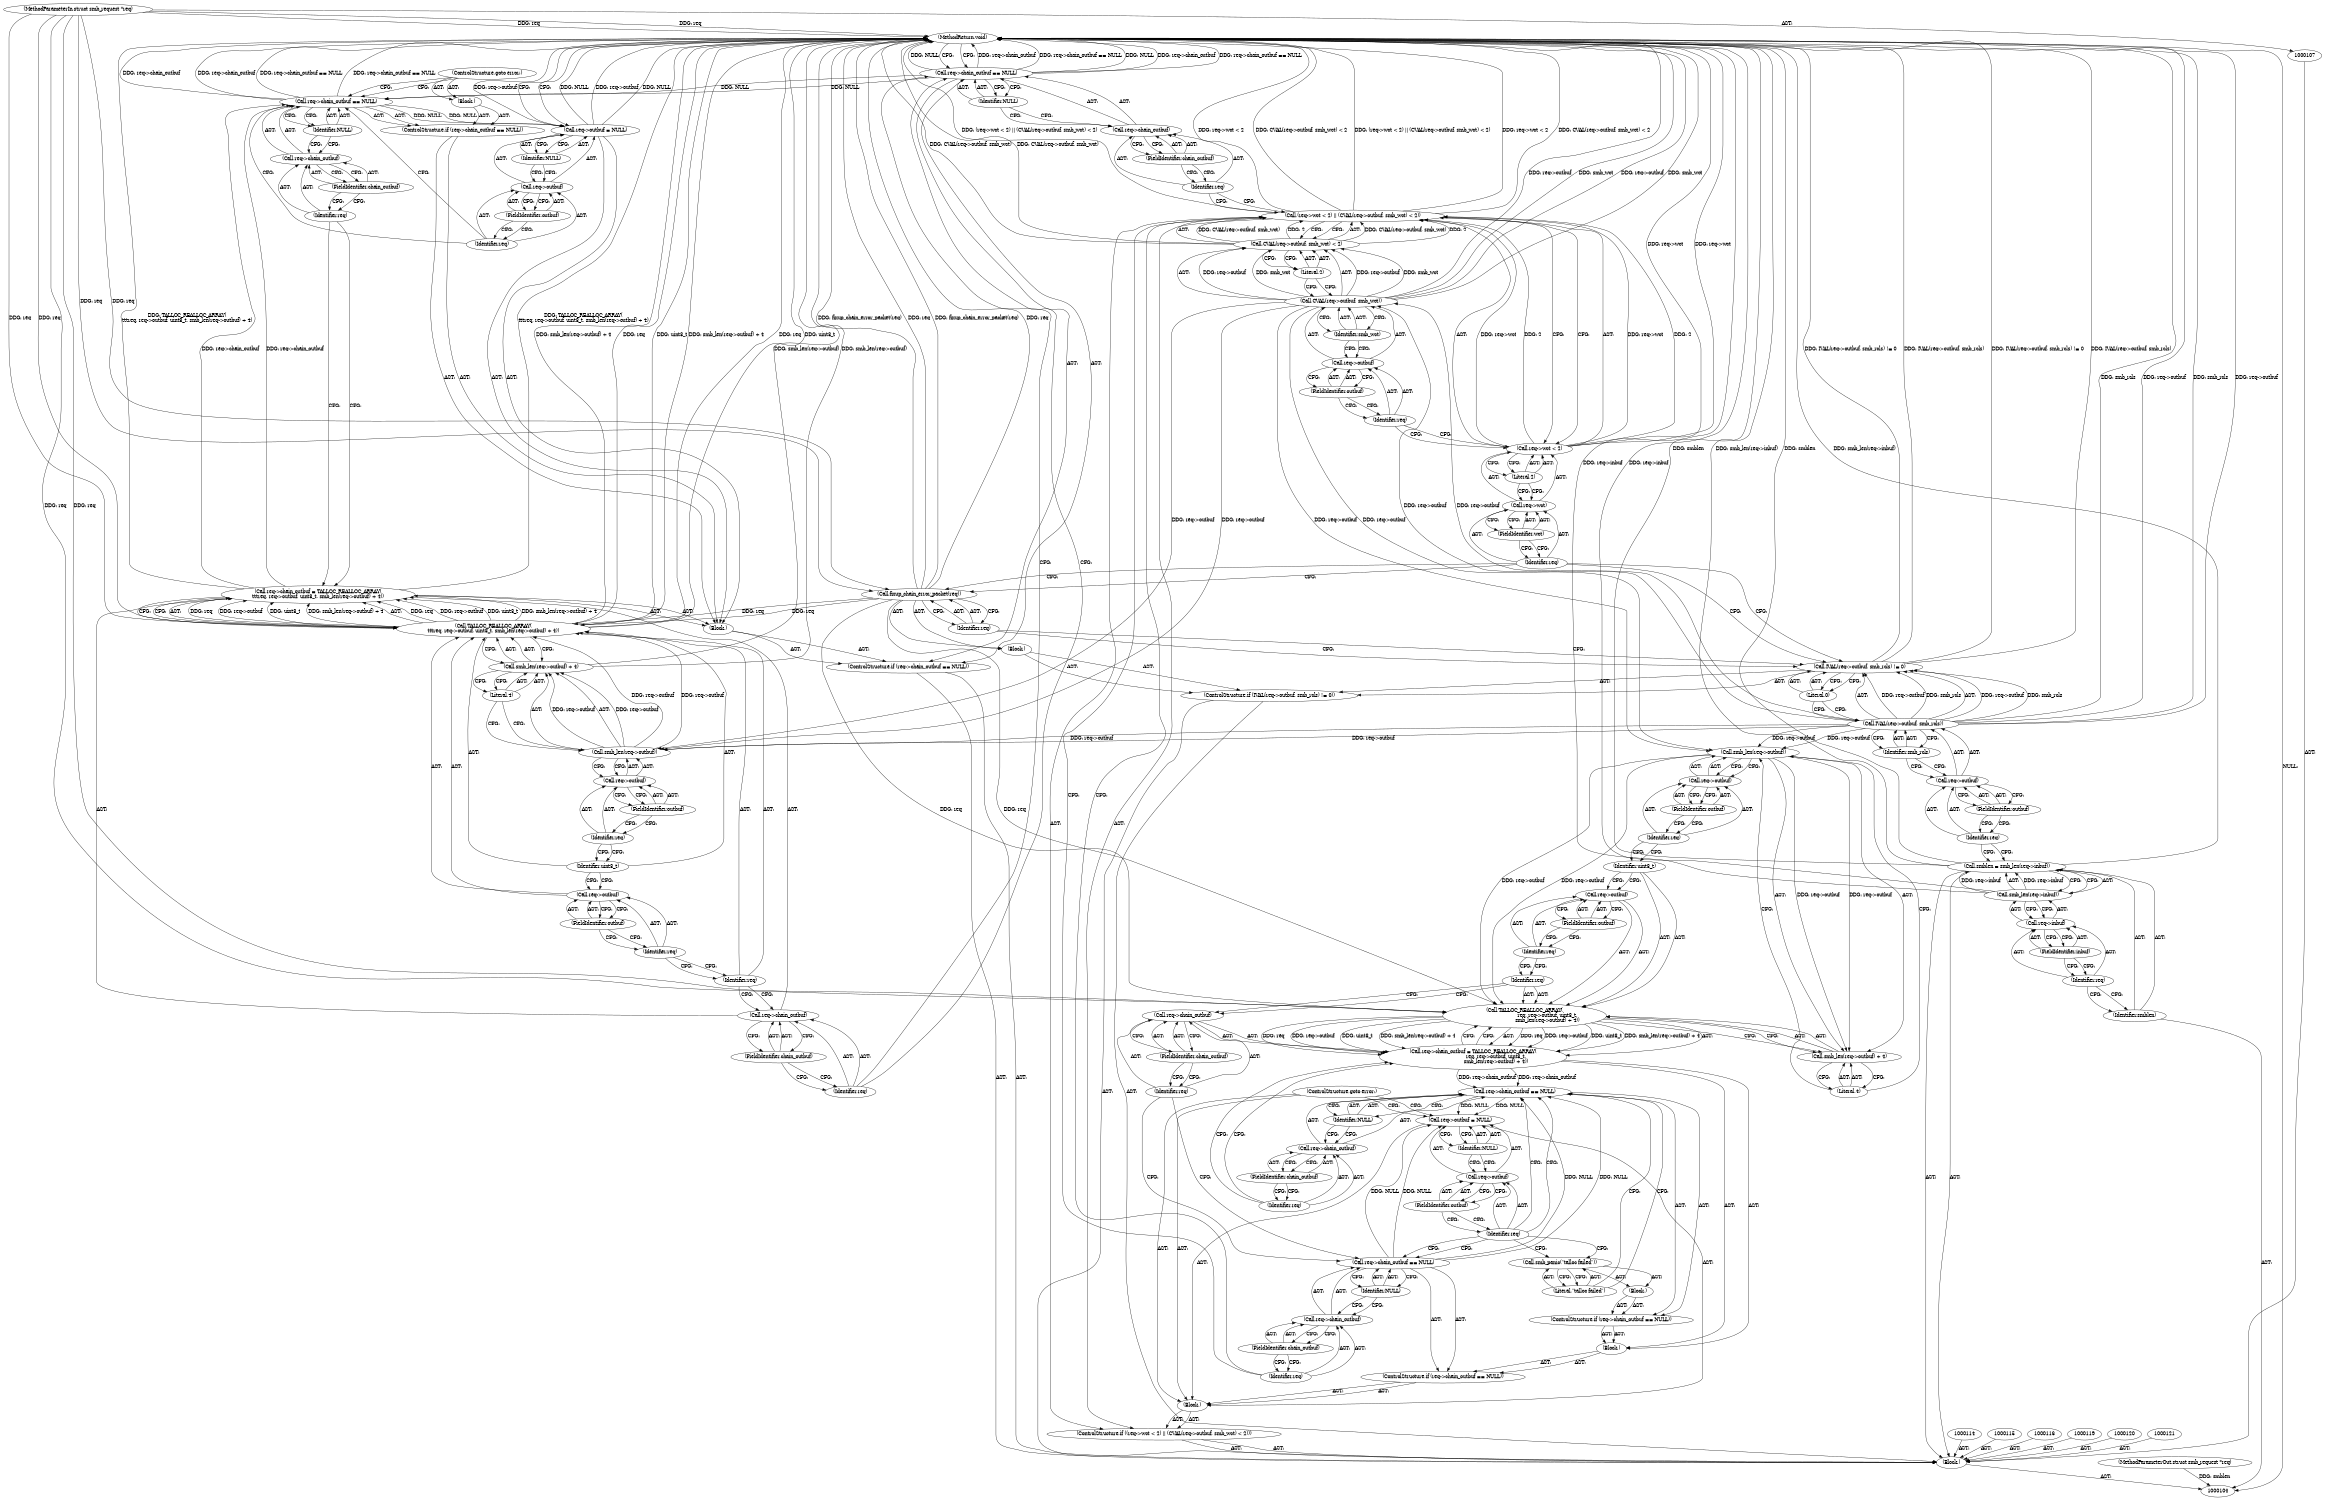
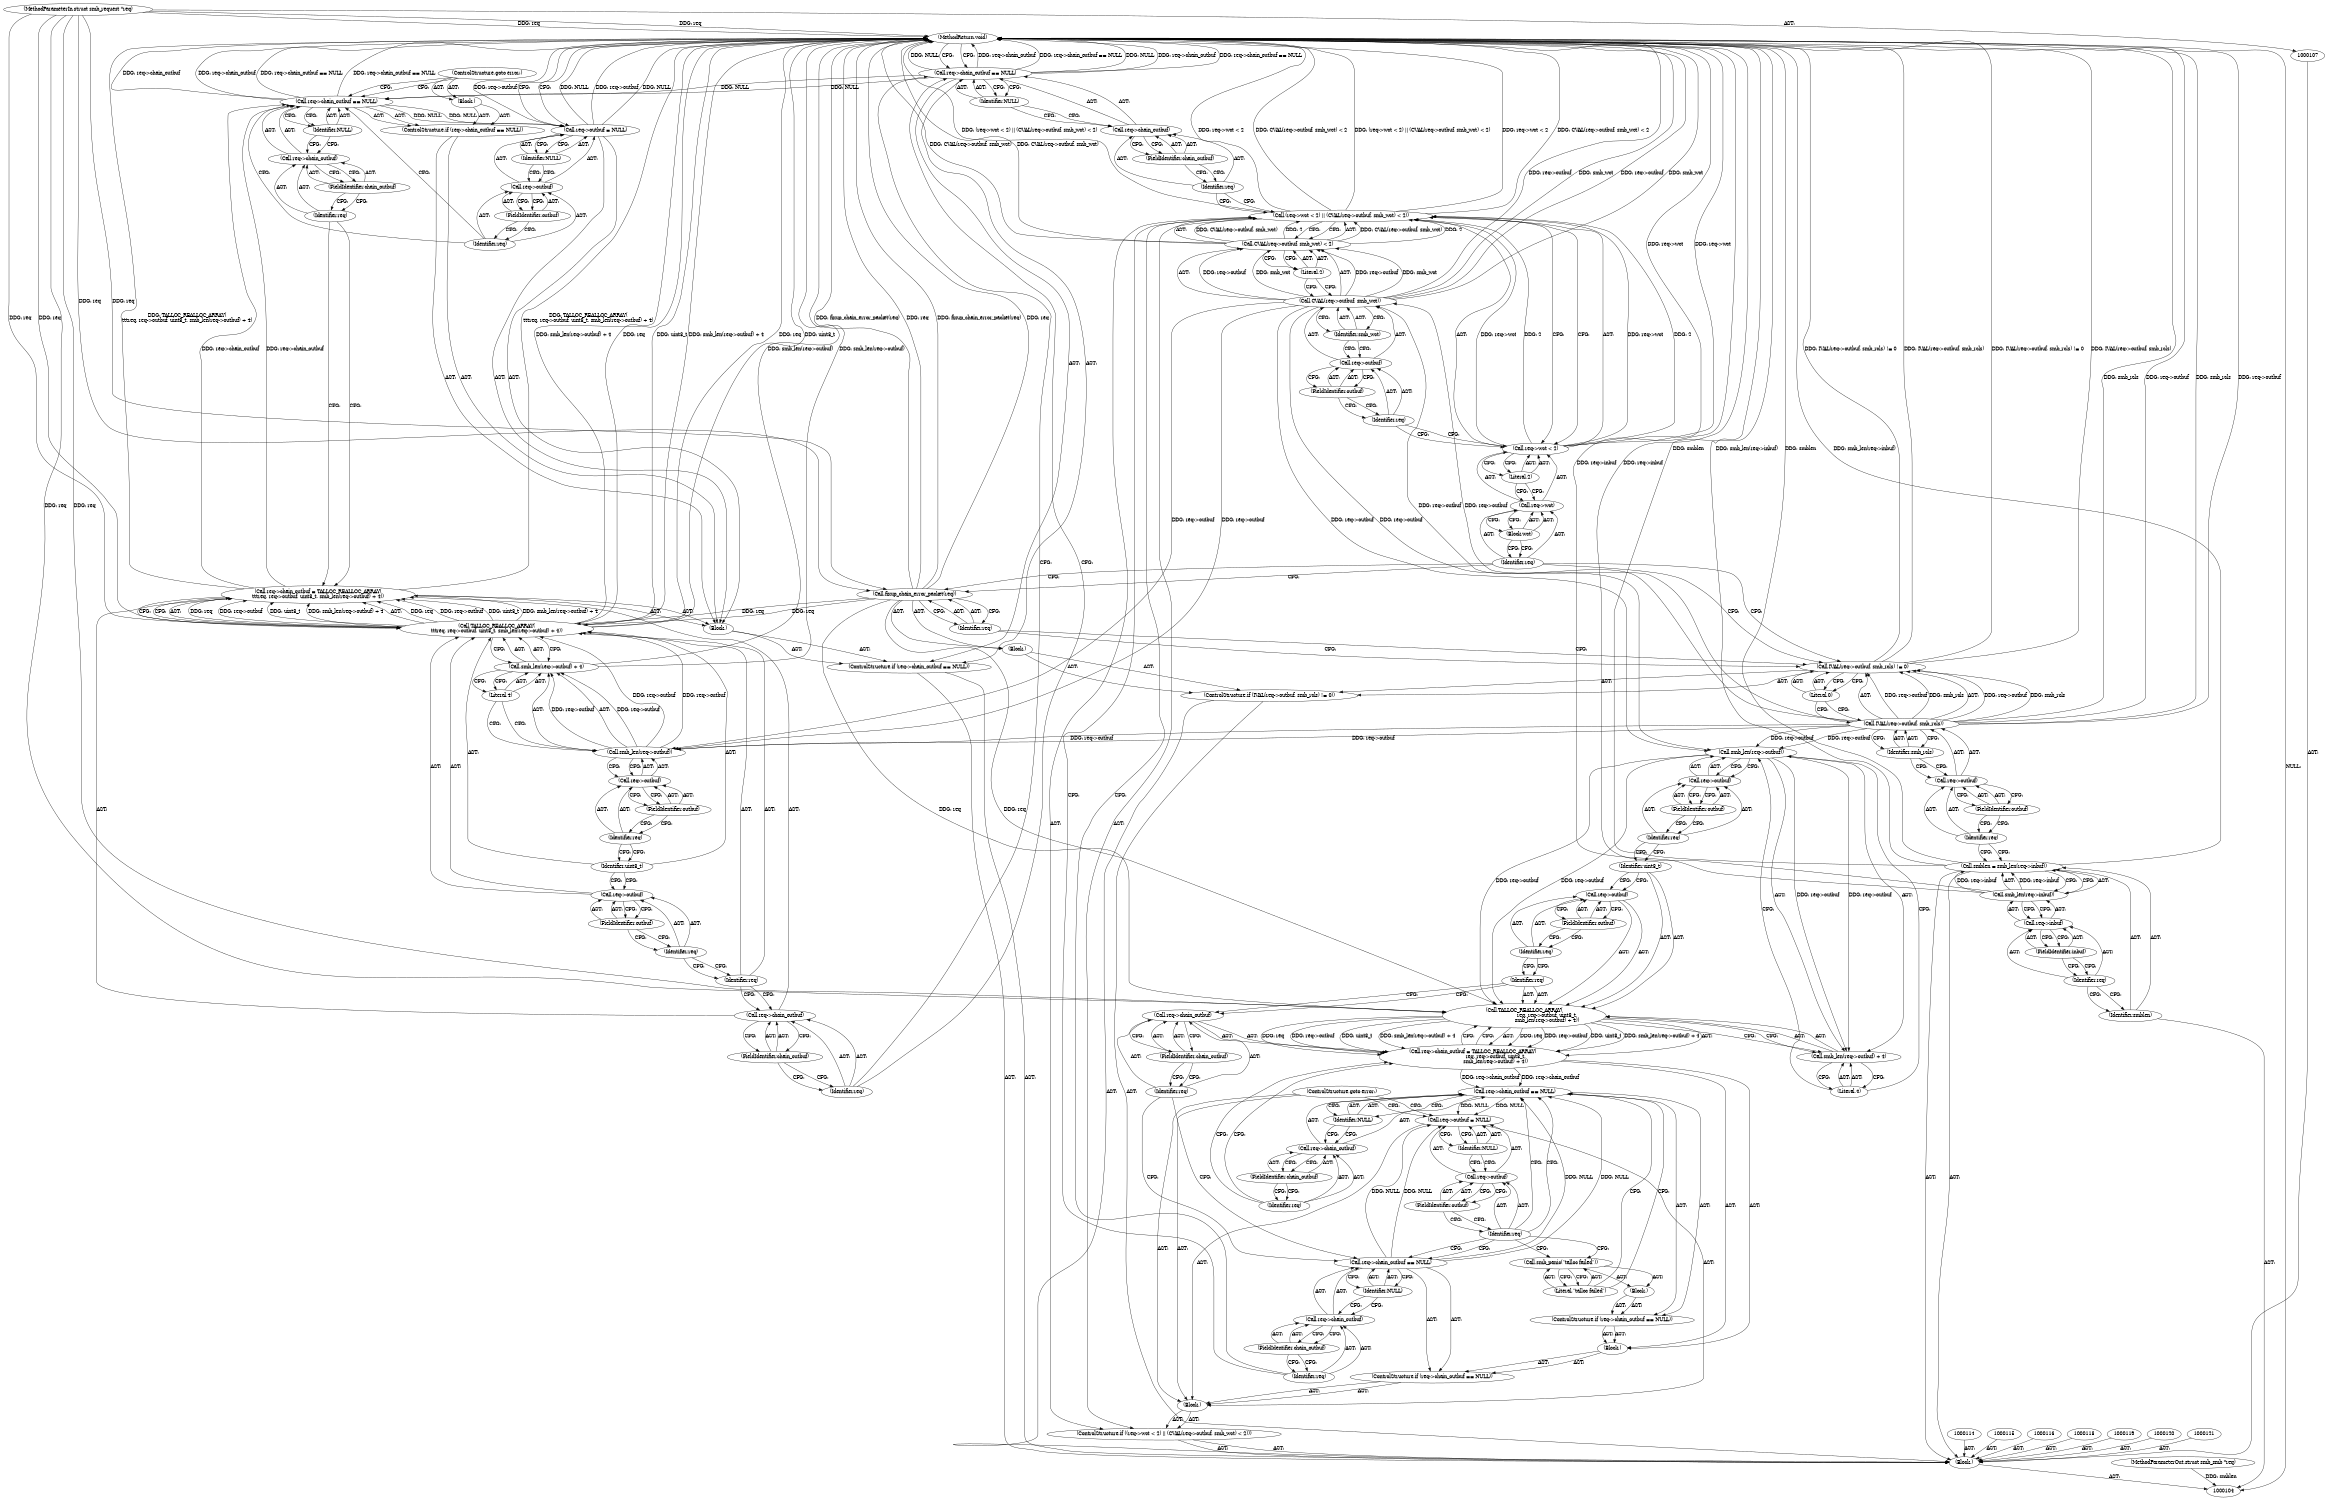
node "(FieldIdentifier,wct)": label "(FieldIdentifier,wct)" -> "(Block,wct)"
node "1000118": added
node "(MethodParameterOut,struct smb_request *req)": label "(MethodParameterOut,struct smb_request *req)" -> "(MethodParameterOut,struct smb_smb *req)"
